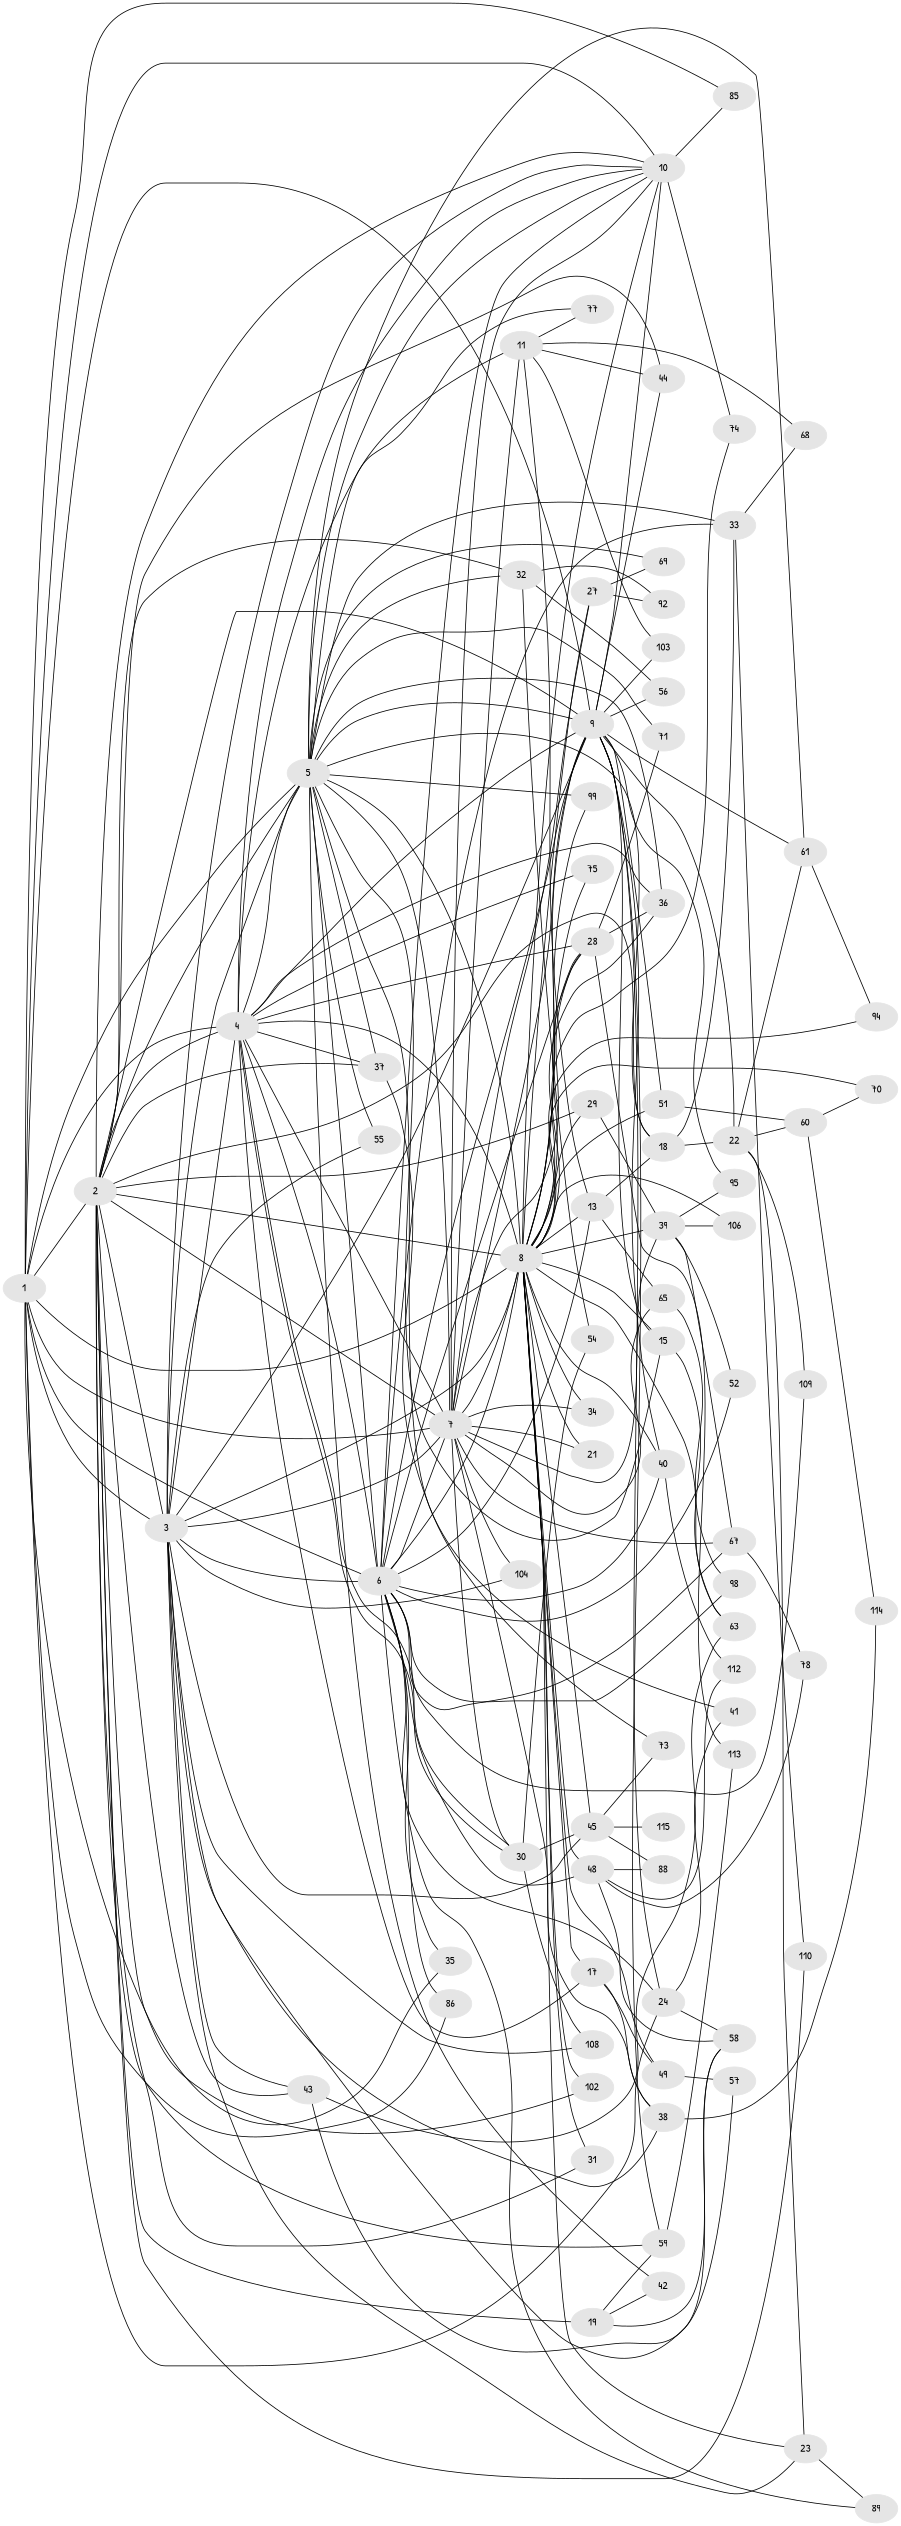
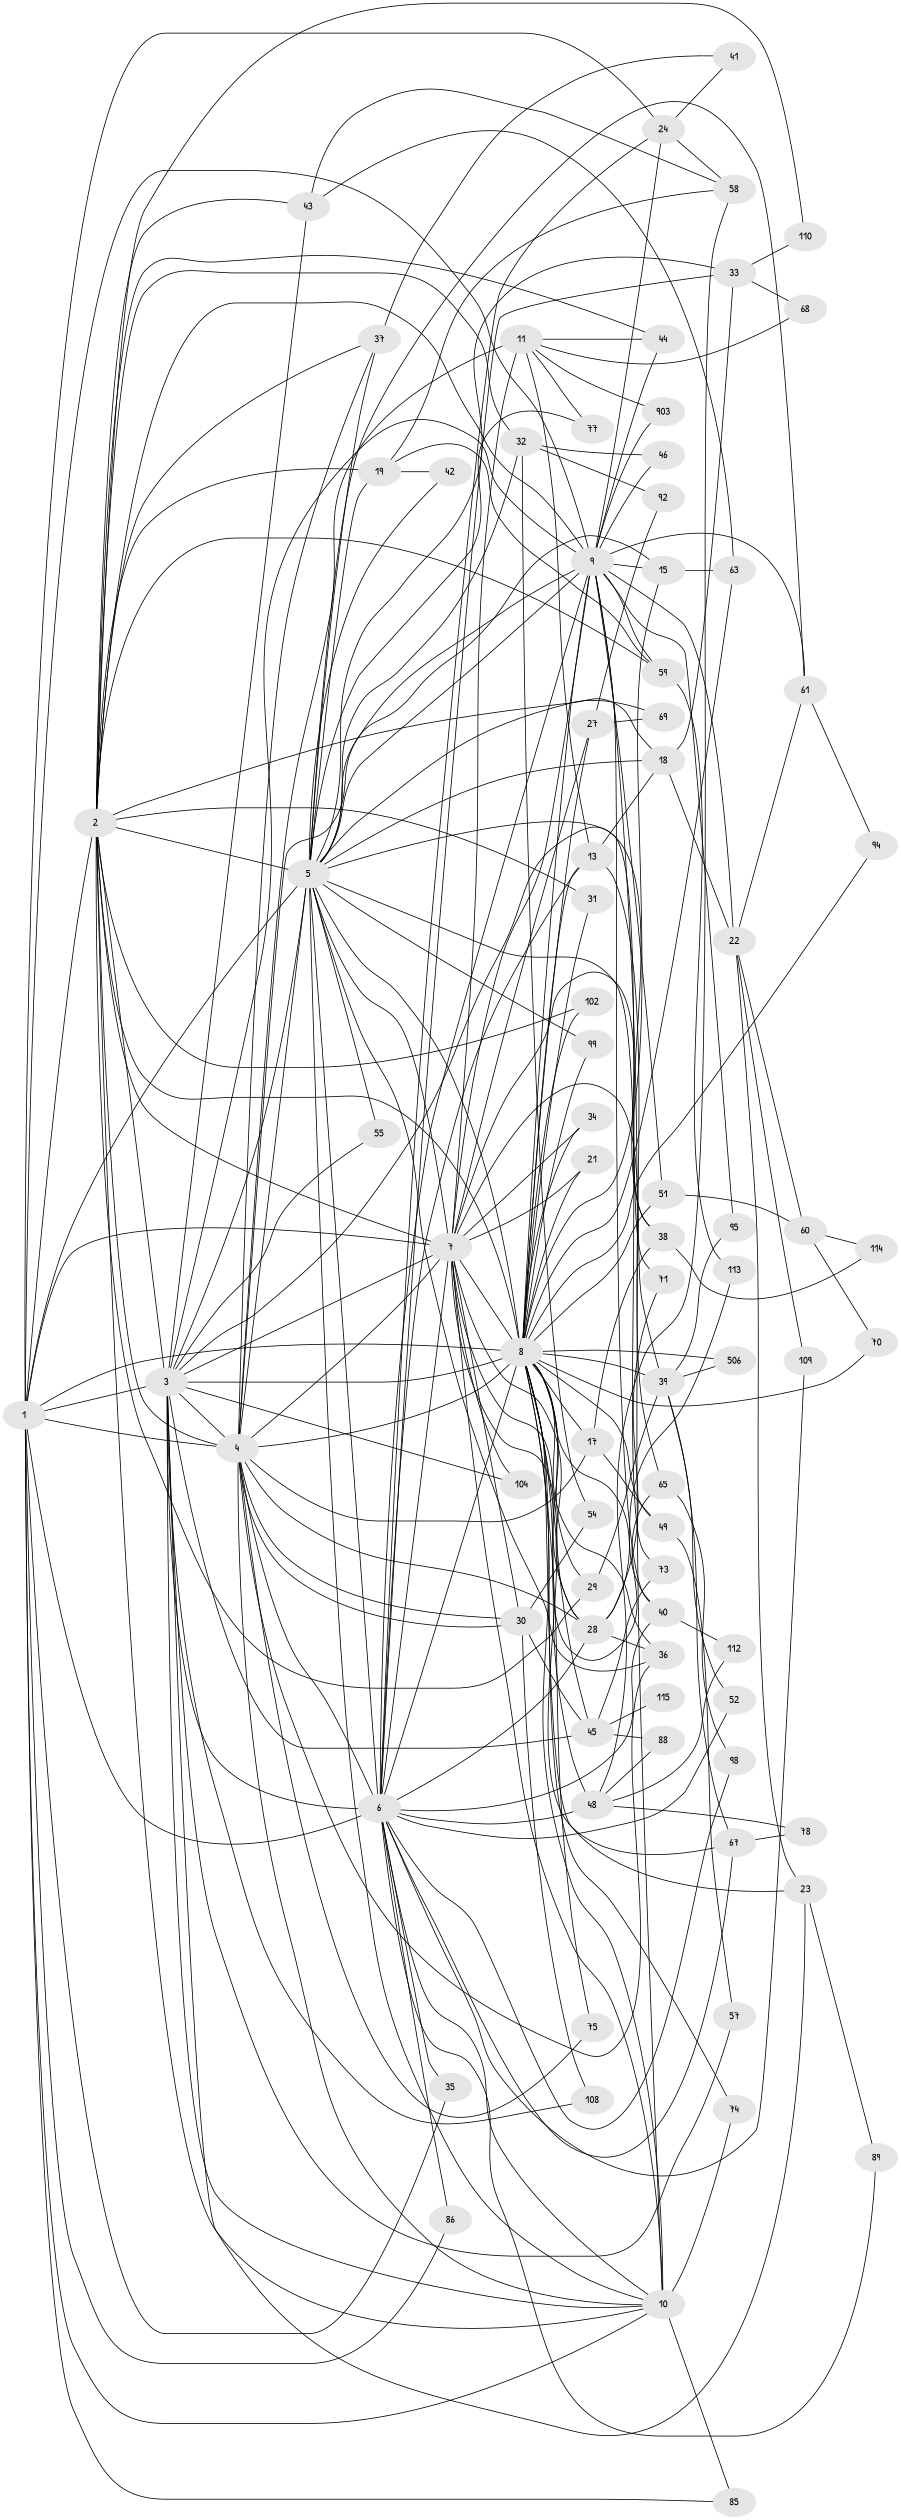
edge "19" -- "5": added
node "103": label "103" -> "903"
node "56": label "56" -> "46"
node "106": label "106" -> "506"
